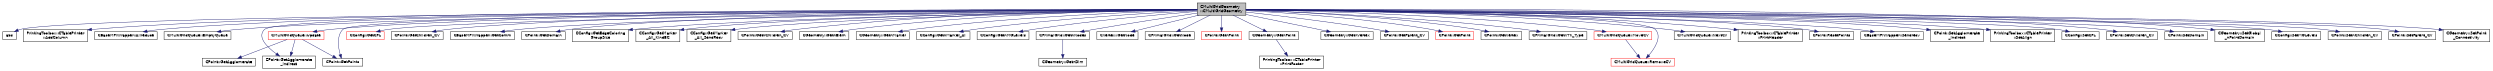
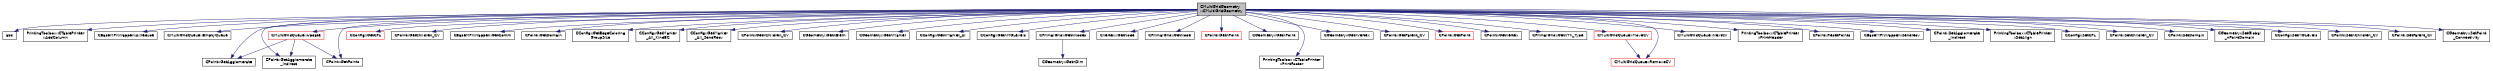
edge "CMultiGridGeometry ::CMultiGridGeometry" -> "CPoint::GetAgglomerate": added
edge "CGeometry::GetnPoint" -> "PrintingToolbox::CTablePrinter ::PrintFooter": now "CMultiGridGeometry ::CMultiGridGeometry" -> "PrintingToolbox::CTablePrinter ::PrintFooter"
